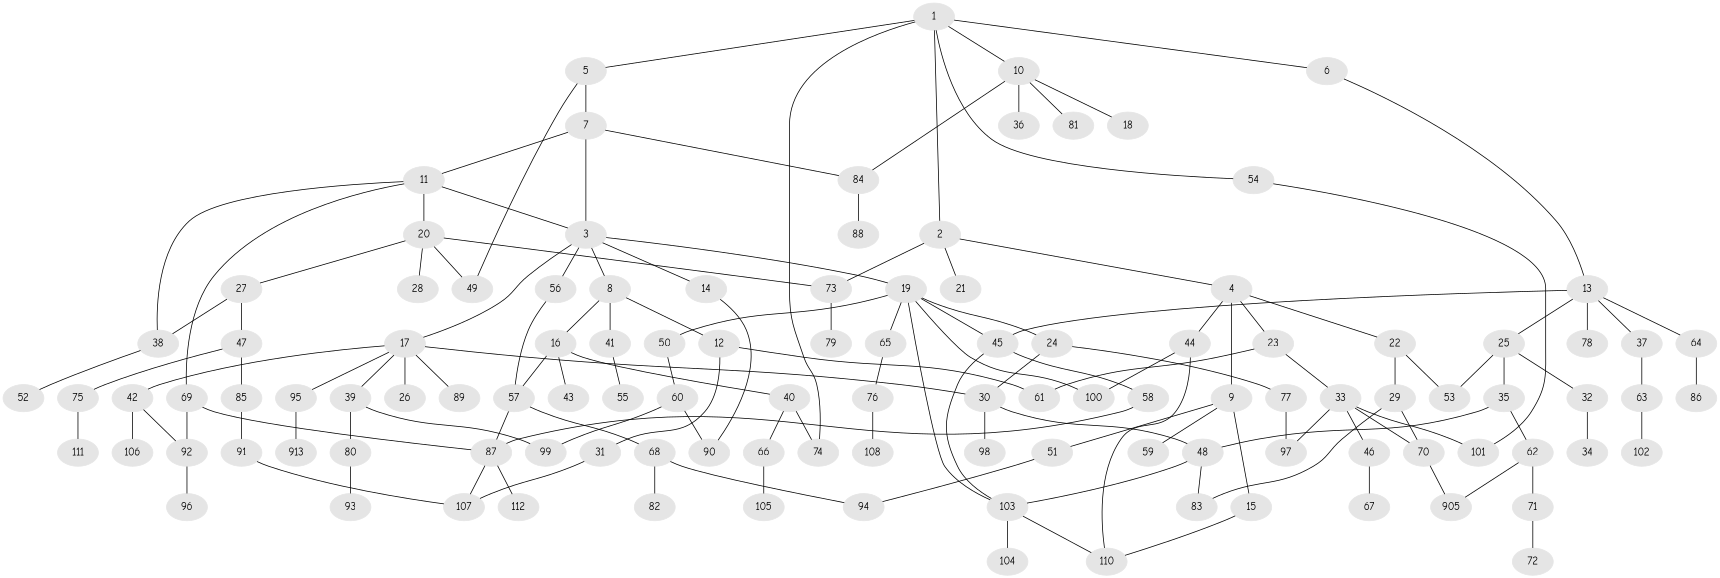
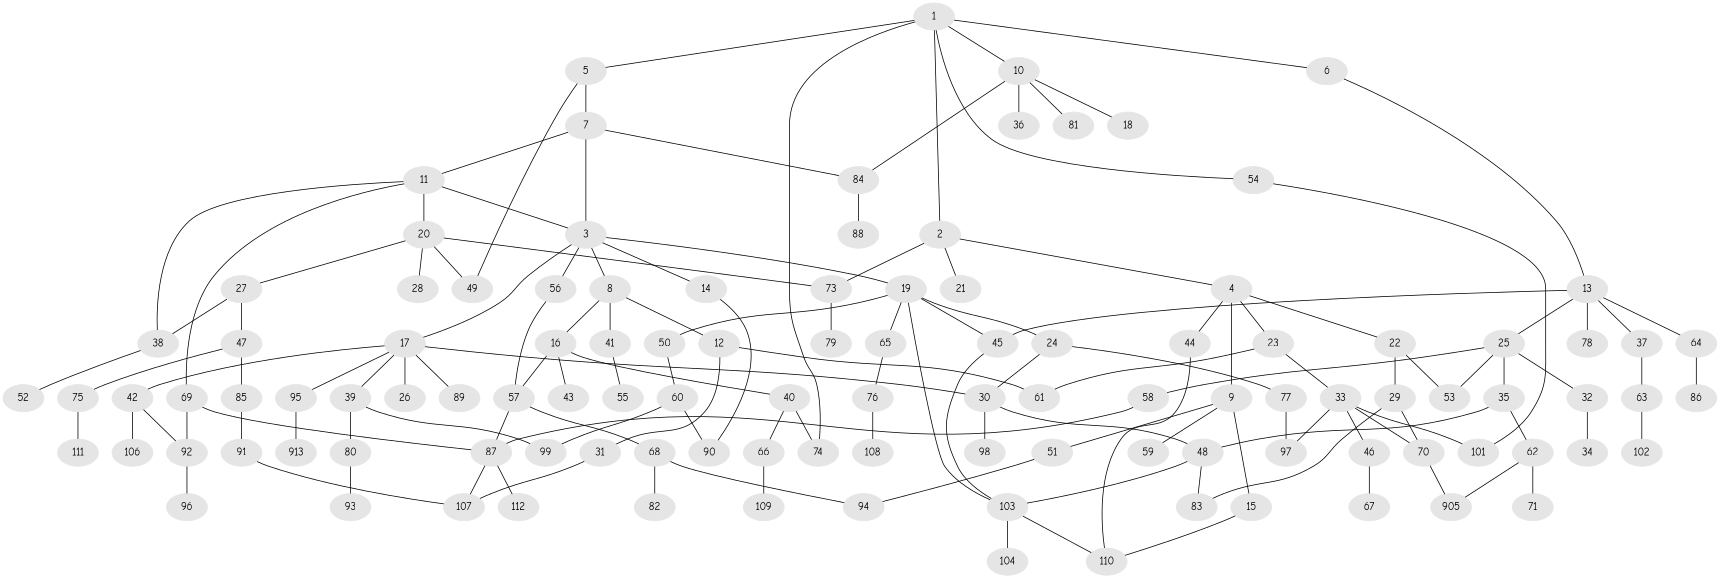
edge "45" -- "58": now "25" -- "58"
node "100": removed
node "105": label "105" -> "109"
node "72": removed
